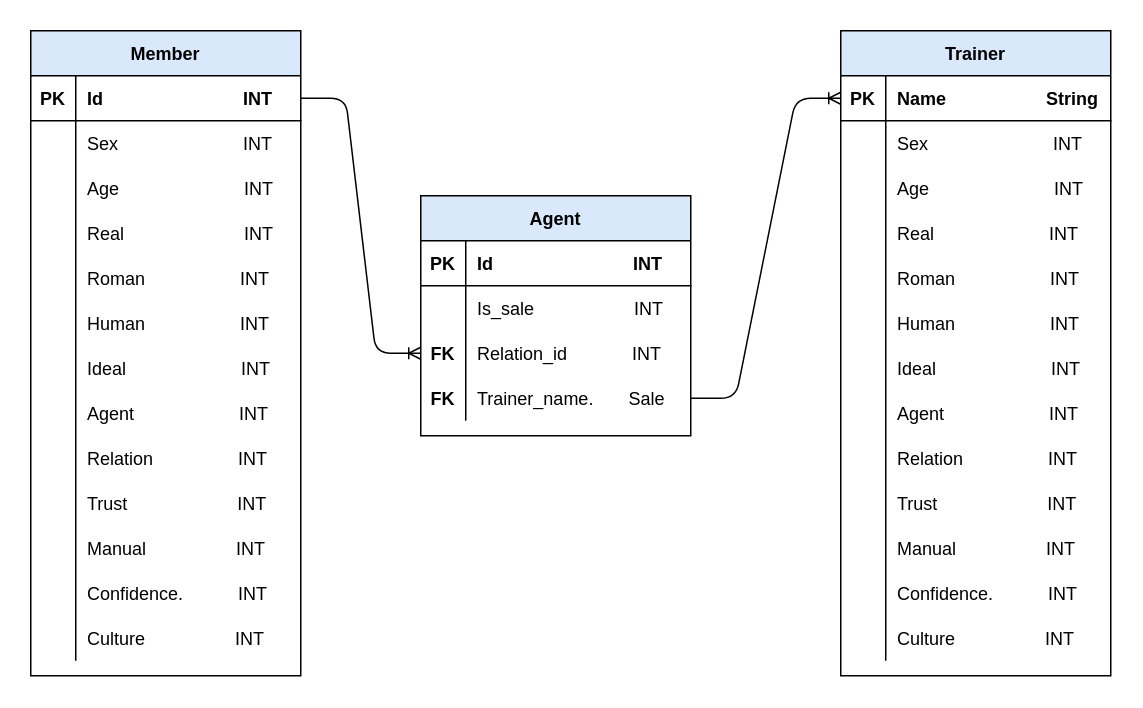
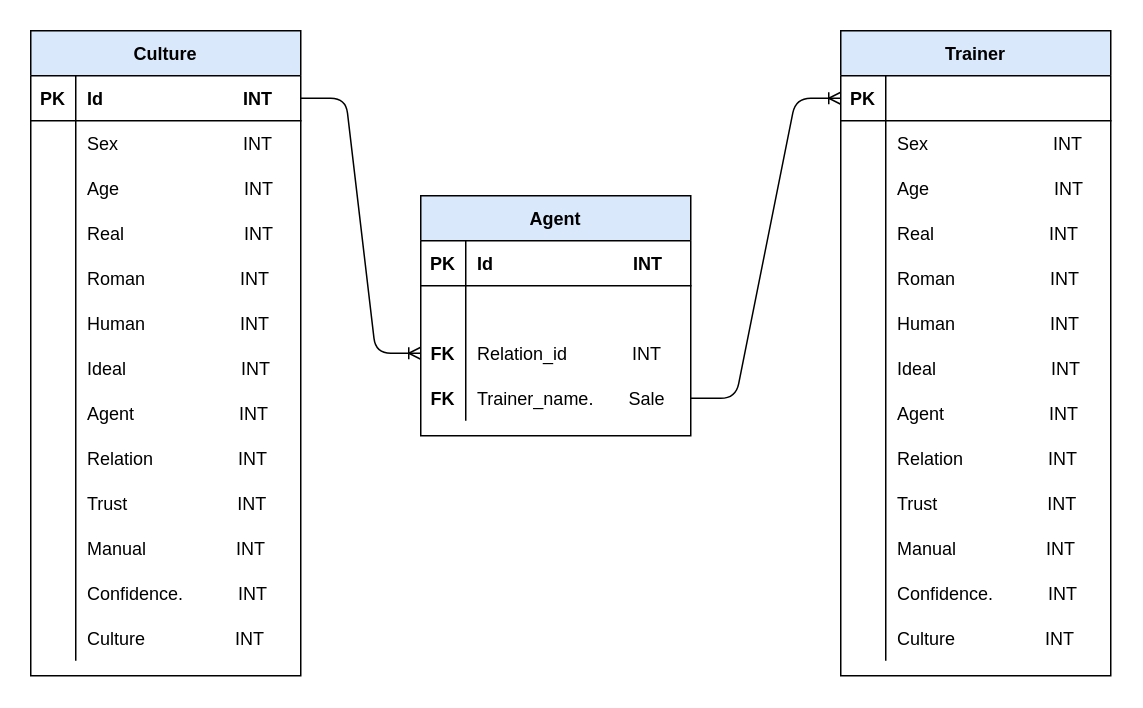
node "Member": label "Member" -> "Culture"
node "Name String": removed
node "Is_sale INT": removed
